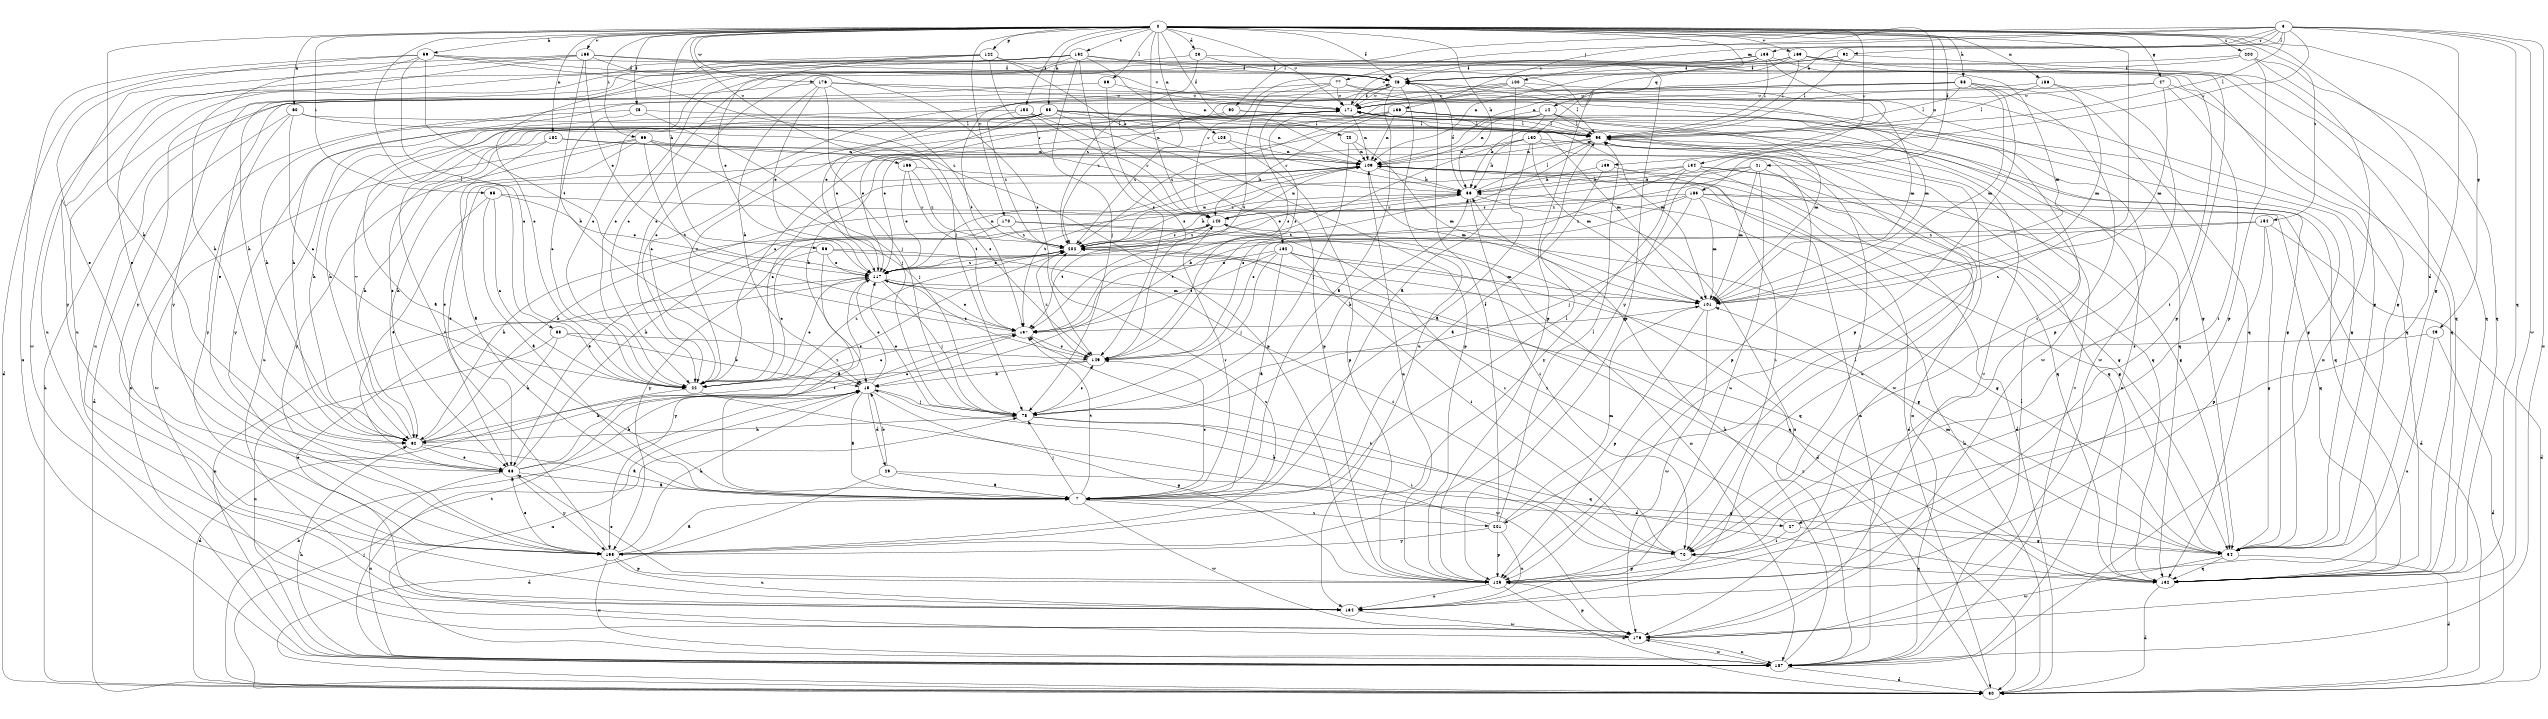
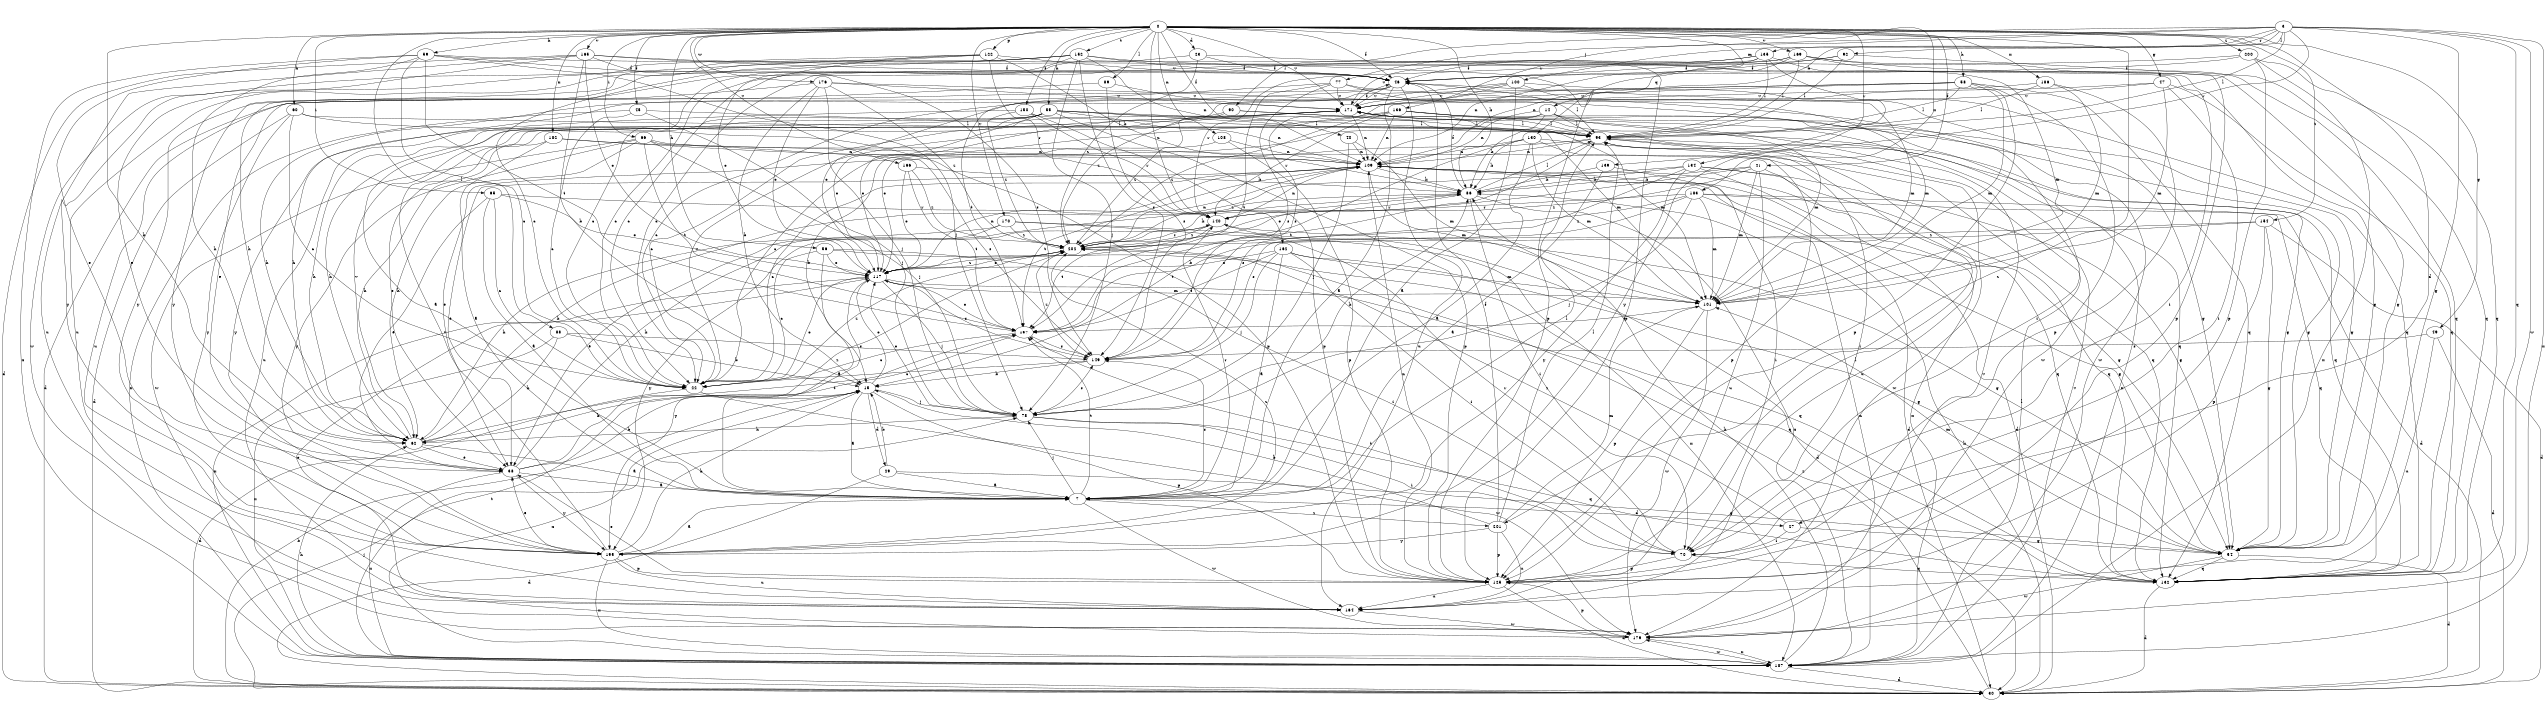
edge "122" -> "171": now "122" -> "46"
edge "101" -> "157": label "q" -> "t"
edge "46" -> "30": label "h" -> "d"
